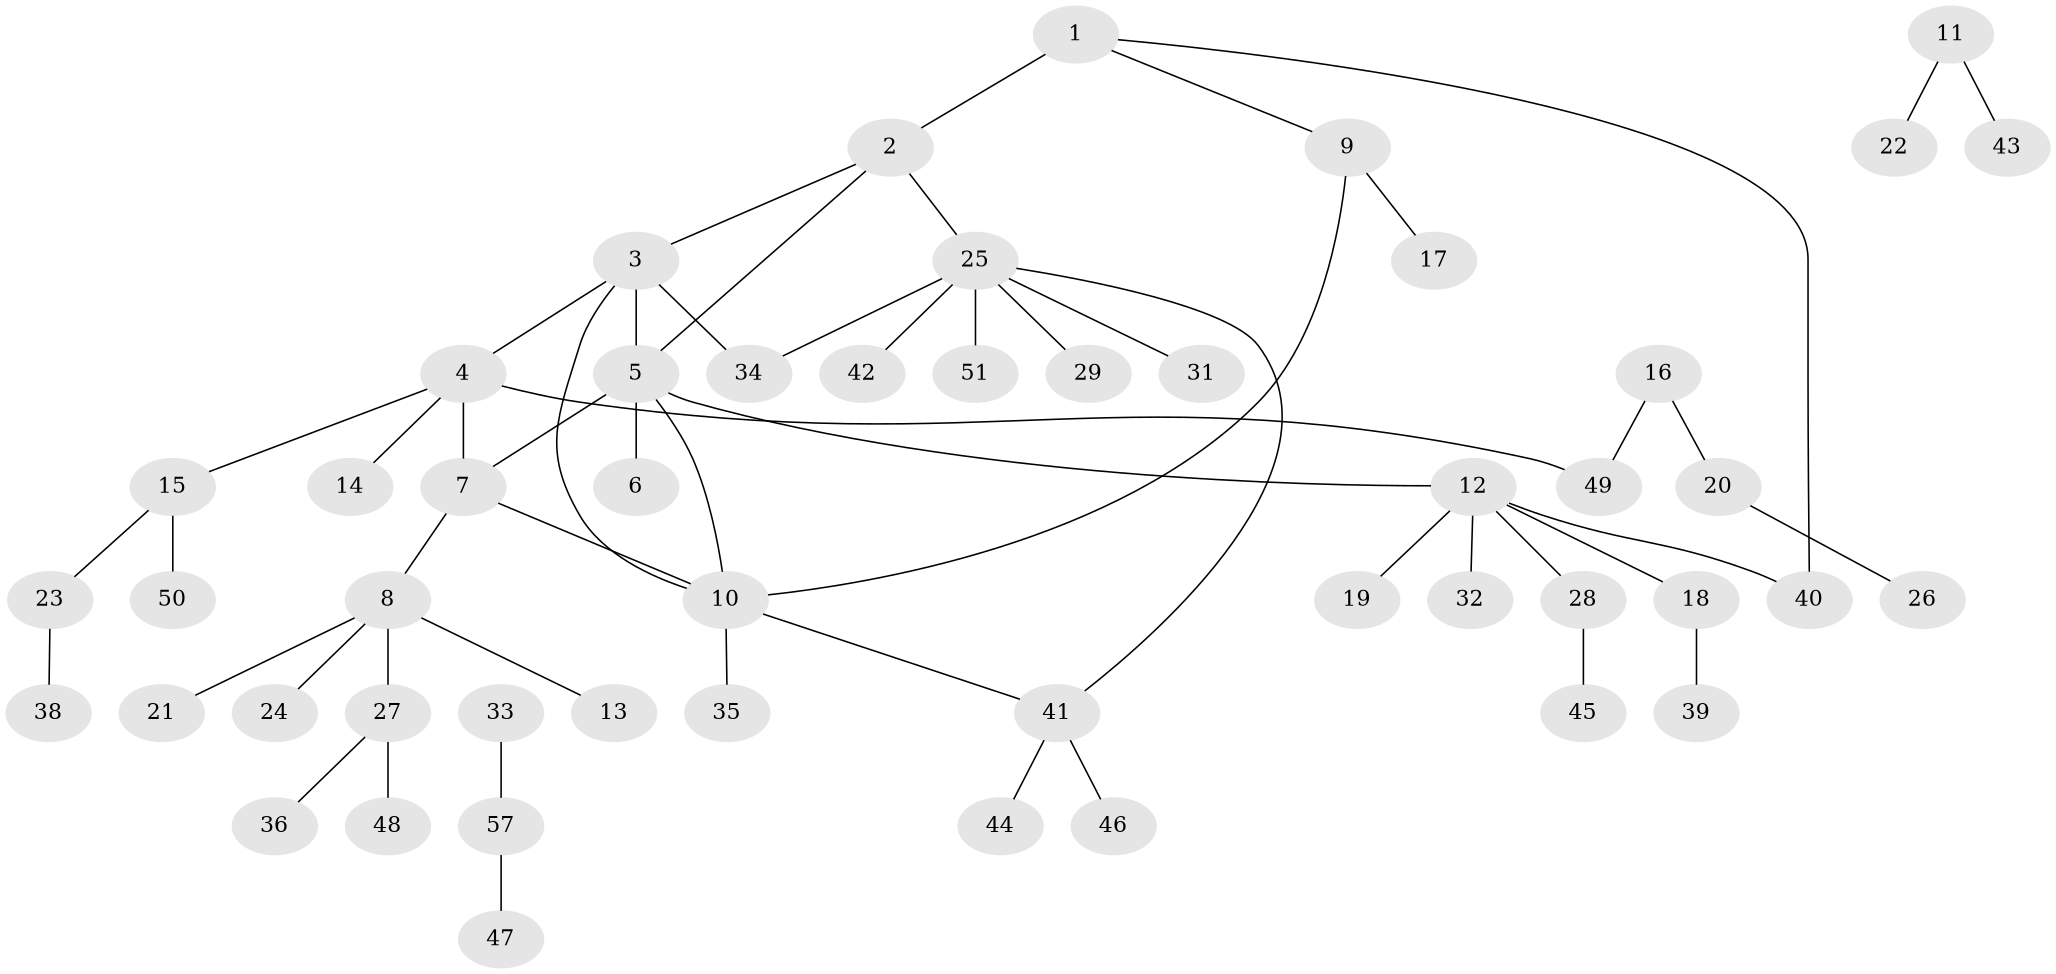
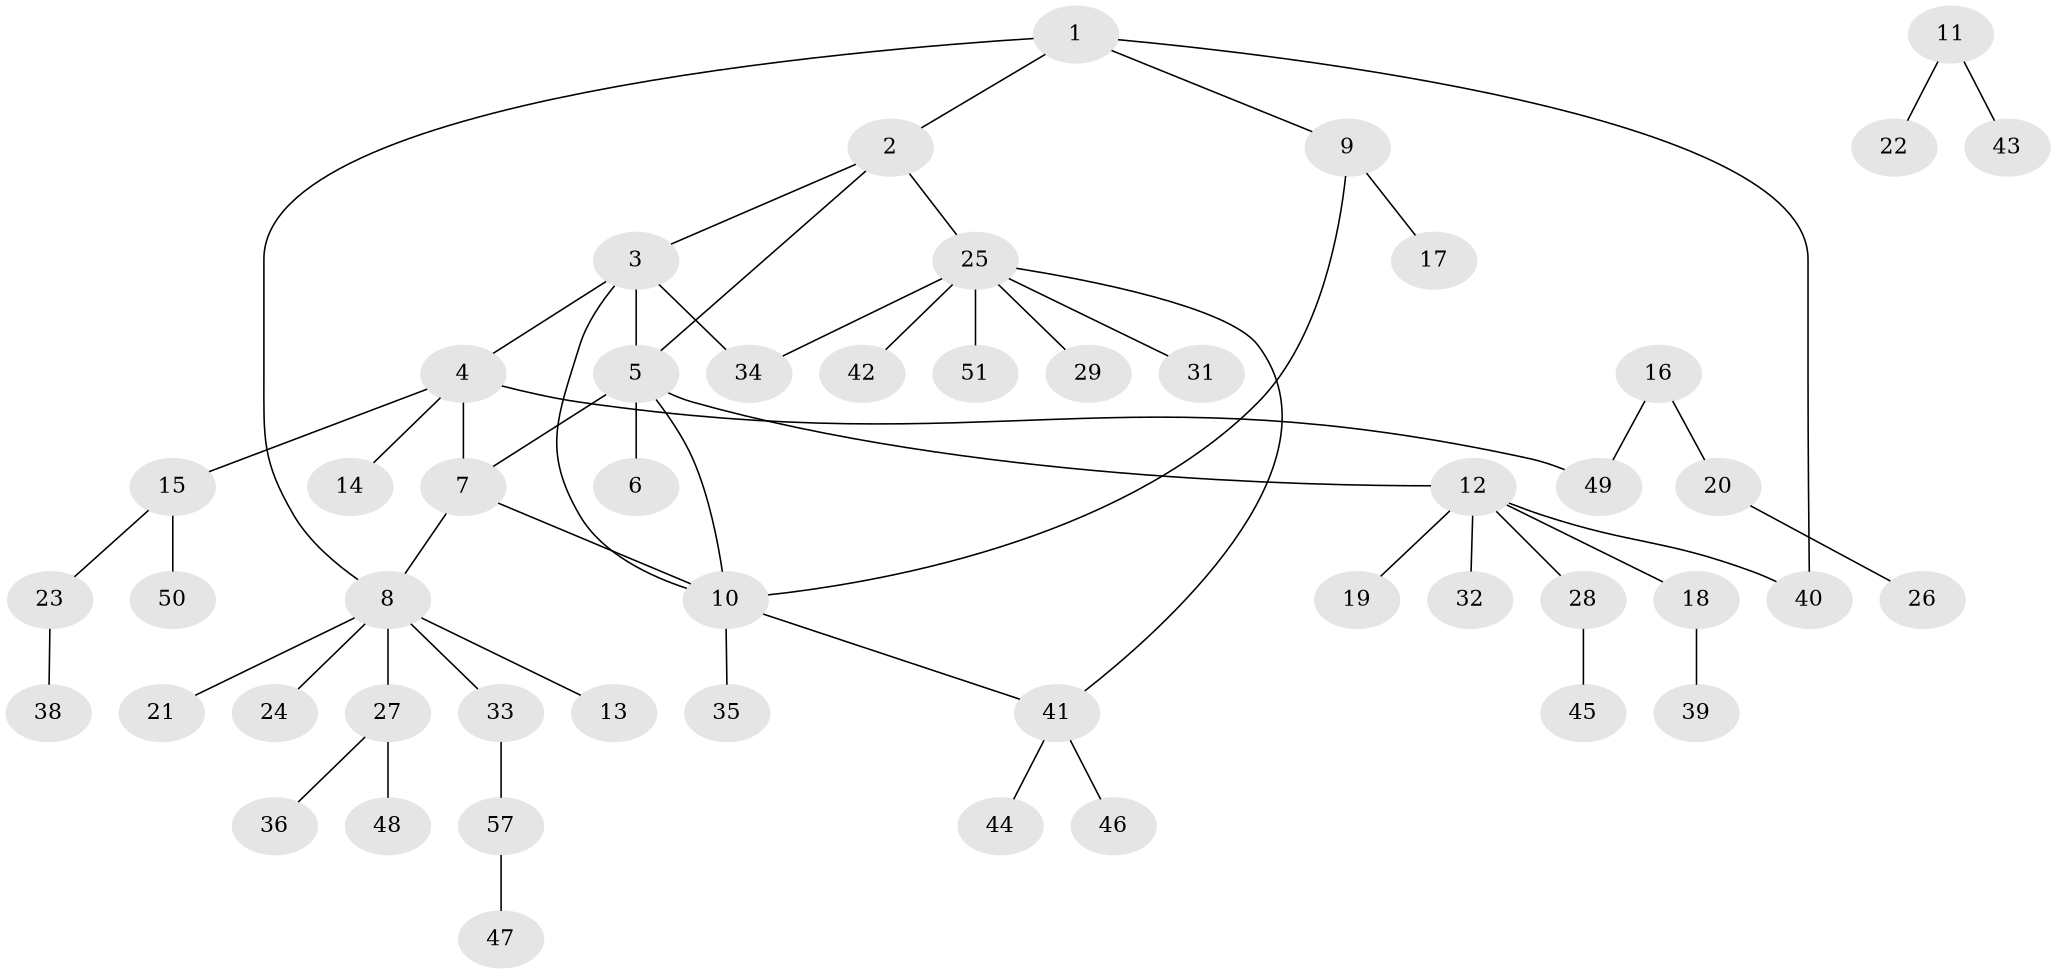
edge "1" -- "8": added
edge "8" -- "33": added
